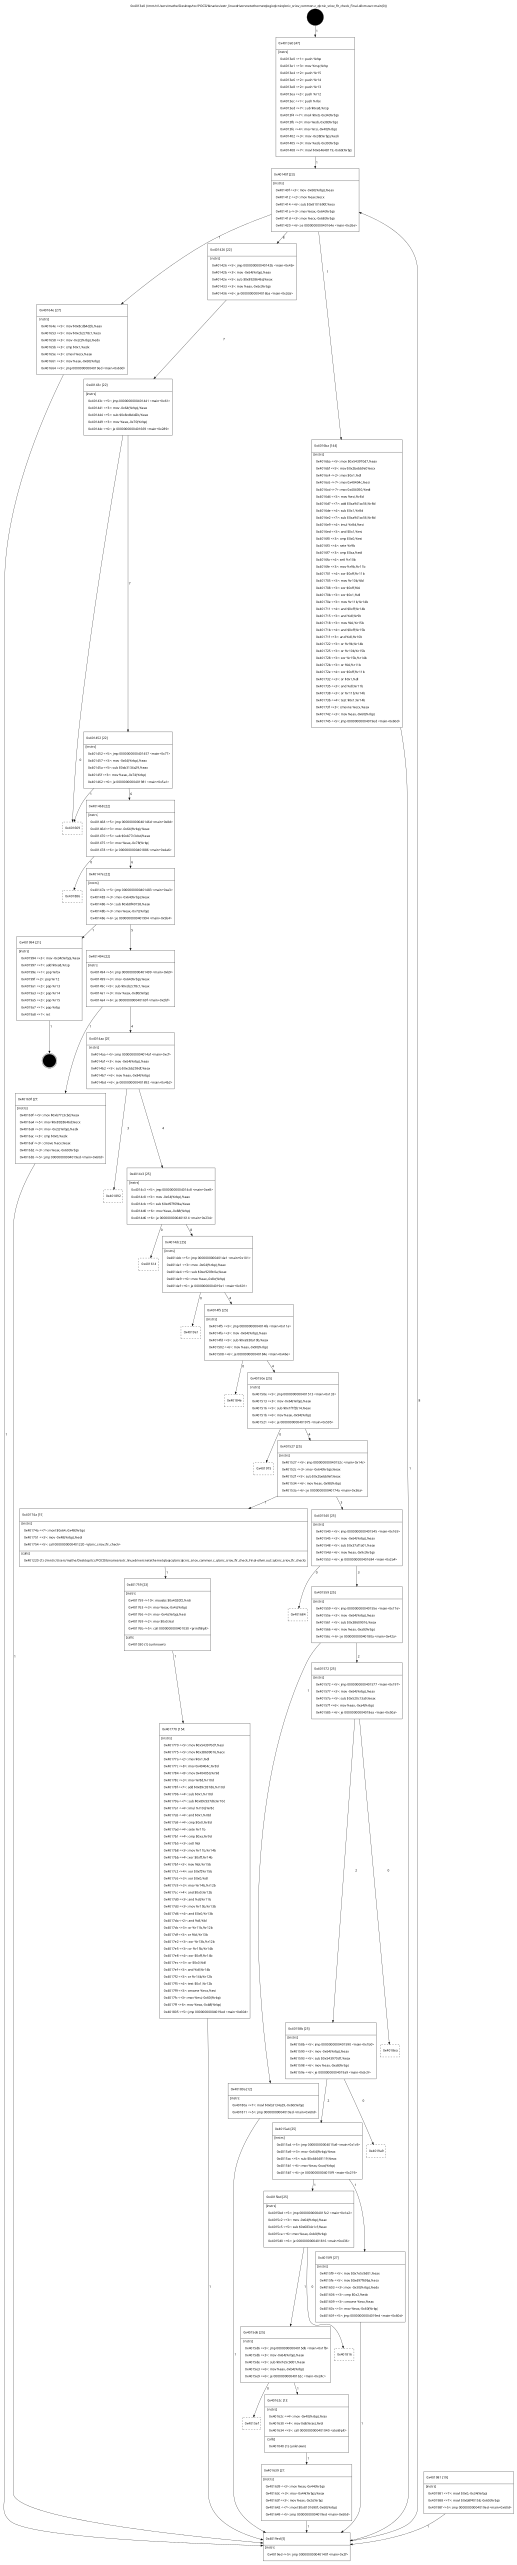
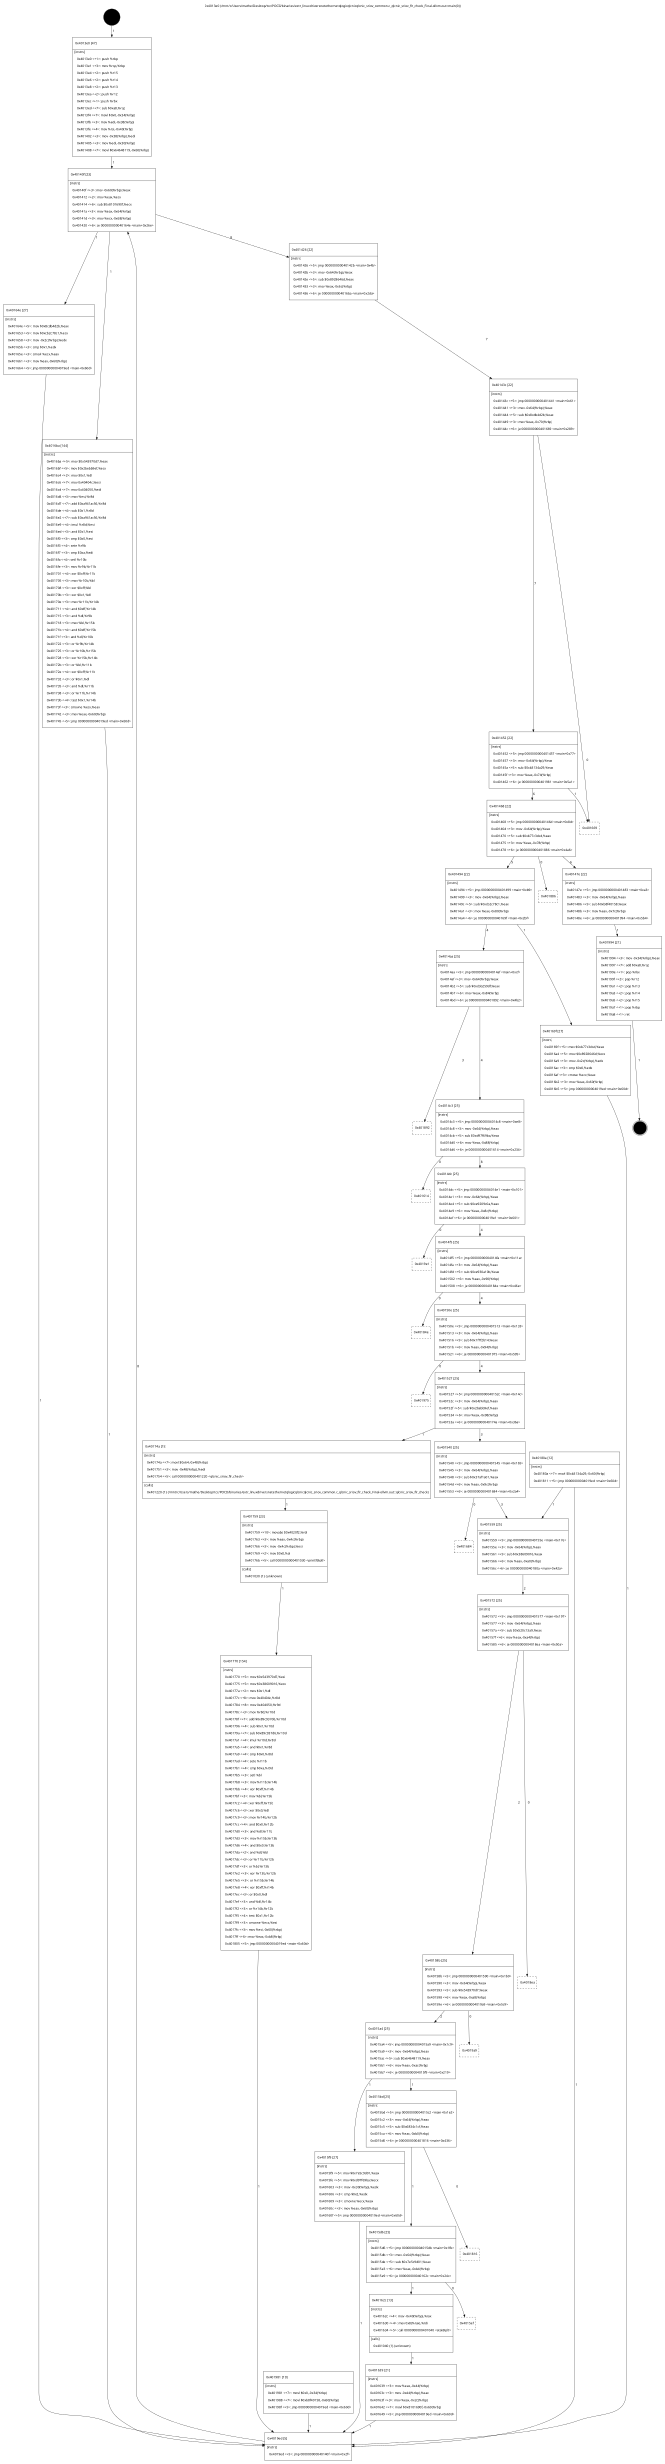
edge "0x40147e [22]" -> "0x401494 [22]": now "0x401468 [22]" -> "0x401494 [22]"
edge "0x401559 [25]" -> "0x40180a [12]": reversed
